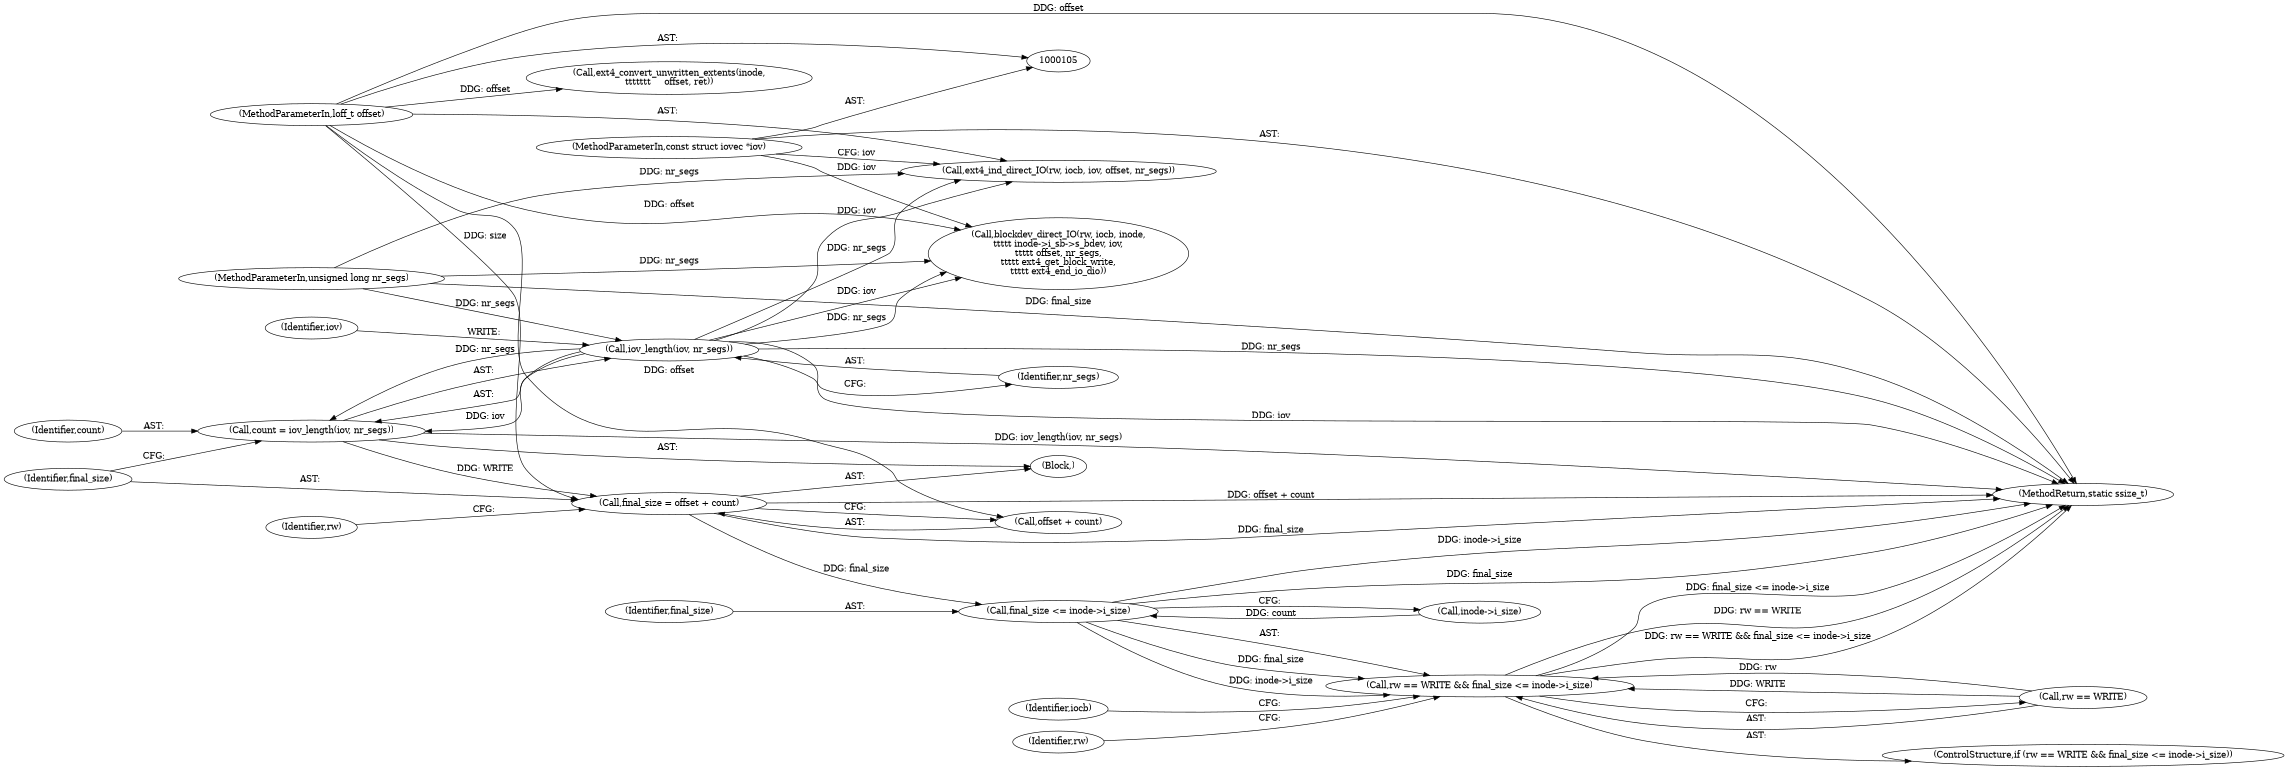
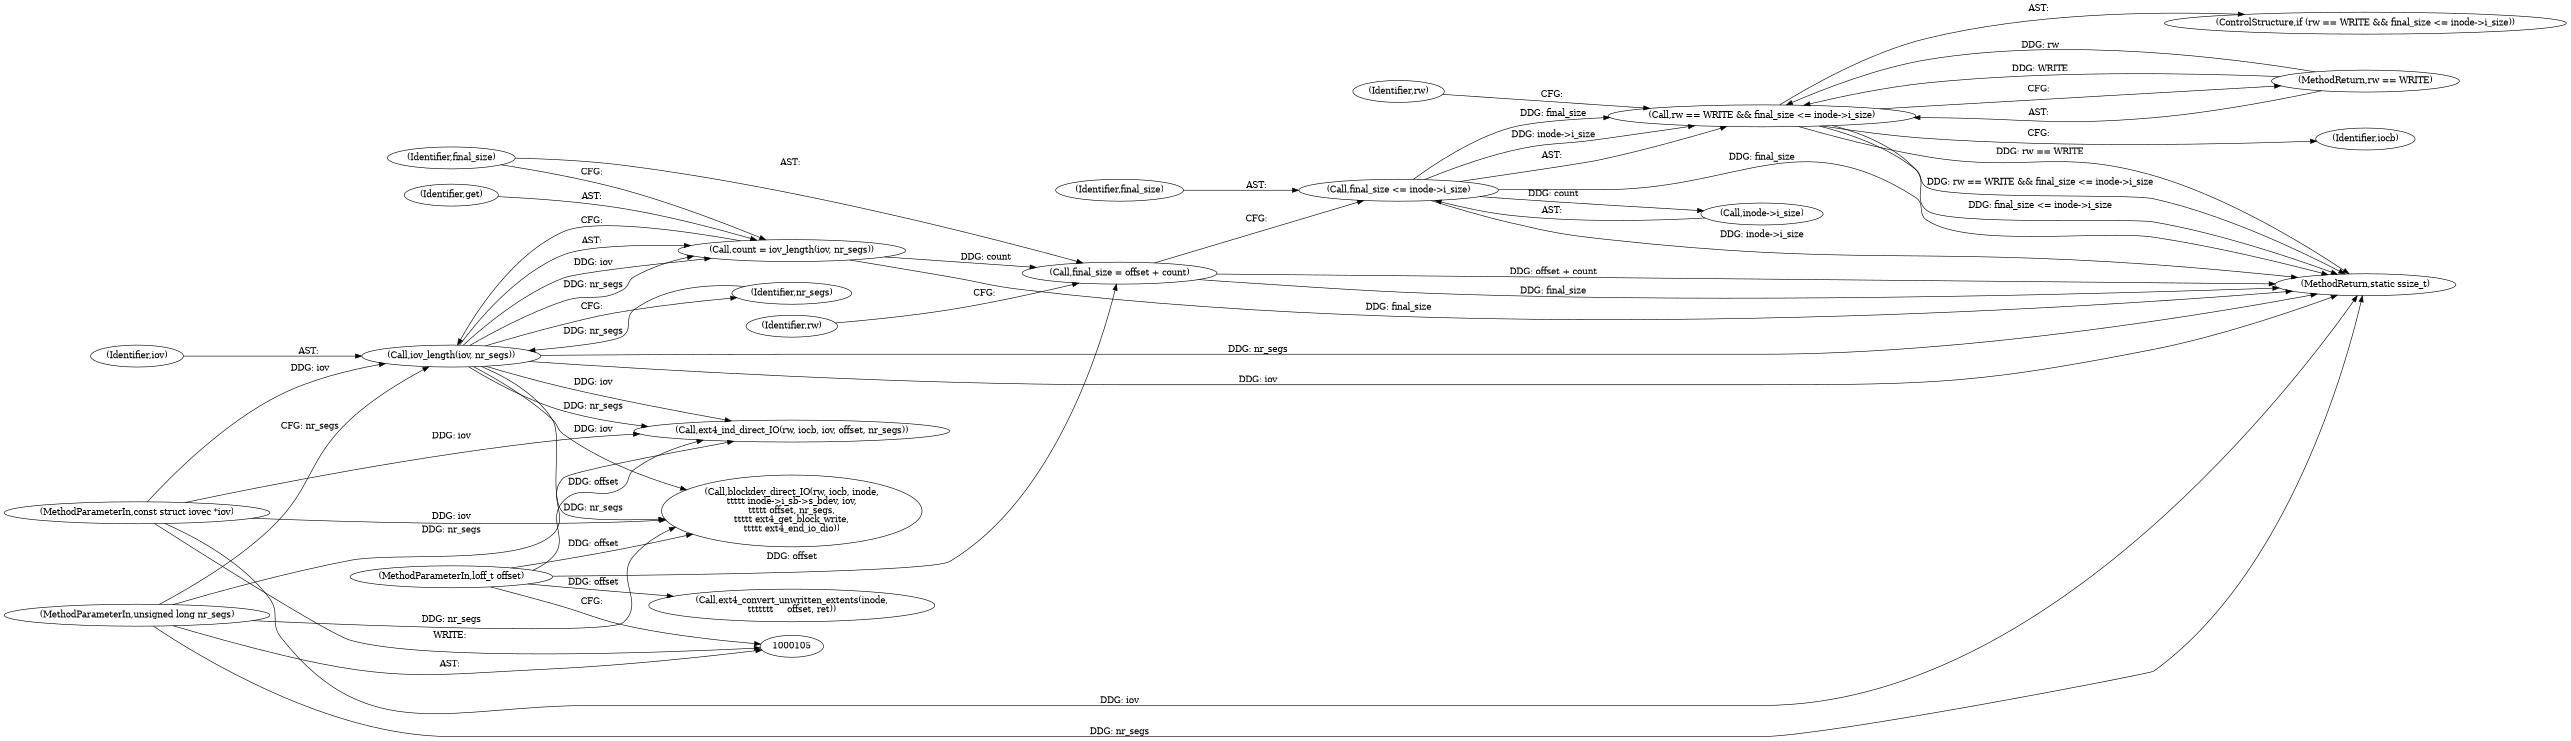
edge "(MethodParameterIn,loff_t offset)" -> "(MethodReturn,static ssize_t)": removed, label "DDG: offset"
edge "(MethodParameterIn,loff_t offset)" -> "1000105": label "AST: " -> "CFG: "
edge "(MethodParameterIn,const struct iovec *iov)" -> "1000105": label "AST: " -> "WRITE: "
edge "(MethodParameterIn,loff_t offset)" -> "(Call,ext4_ind_direct_IO(rw, iocb, iov, offset, nr_segs))": label "AST: " -> "DDG: offset"
edge "(MethodParameterIn,const struct iovec *iov)" -> "(MethodReturn,static ssize_t)": label "AST: " -> "DDG: iov"
edge "(MethodParameterIn,const struct iovec *iov)" -> "(Call,ext4_ind_direct_IO(rw, iocb, iov, offset, nr_segs))": label "CFG: iov" -> "DDG: iov"
edge "(MethodParameterIn,loff_t offset)" -> "(Call,final_size = offset + count)": label "DDG: size" -> "DDG: offset"
edge "(MethodParameterIn,unsigned long nr_segs)" -> "(MethodReturn,static ssize_t)": label "DDG: final_size" -> "DDG: nr_segs"
edge "(MethodParameterIn,unsigned long nr_segs)" -> "(Call,iov_length(iov, nr_segs))": label "DDG: nr_segs" -> "CFG: nr_segs"
edge "(Identifier,iov)" -> "(Call,iov_length(iov, nr_segs))": label "WRITE: " -> "AST: "
edge "(Identifier,nr_segs)" -> "(Call,iov_length(iov, nr_segs))": label "AST: " -> "DDG: nr_segs"
edge "(Call,count = iov_length(iov, nr_segs))" -> "(Call,iov_length(iov, nr_segs))": label "AST: " -> "CFG: "
edge "(MethodParameterIn,const struct iovec *iov)" -> "(Call,iov_length(iov, nr_segs))": added, label "DDG: iov"
node "(Identifier,count)": label "(Identifier,count)" -> "(Identifier,get)"
edge "(Call,count = iov_length(iov, nr_segs))" -> "(MethodReturn,static ssize_t)": label "DDG: iov_length(iov, nr_segs)" -> "DDG: final_size"
node "(Block,)": removed
edge "(Call,count = iov_length(iov, nr_segs))" -> "(Call,final_size = offset + count)": label "DDG: WRITE" -> "DDG: count"
node "(Call,offset + count)": removed
edge "(Call,final_size = offset + count)" -> "(Call,final_size <= inode->i_size)": label "DDG: final_size" -> "CFG: "
edge "(Call,final_size <= inode->i_size)" -> "(Call,inode->i_size)": label "CFG: " -> "DDG: count"
edge "(Call,inode->i_size)" -> "(Call,final_size <= inode->i_size)": label "DDG: count" -> "AST: "
edge "(MethodParameterIn,unsigned long nr_segs)" -> "1000105": added, label "AST:"
node "(Call,rw == WRITE)": label "(Call,rw == WRITE)" -> "(MethodReturn,rw == WRITE)"
edge "(Identifier,iocb)" -> "(Call,rw == WRITE && final_size <= inode->i_size)": reversed
